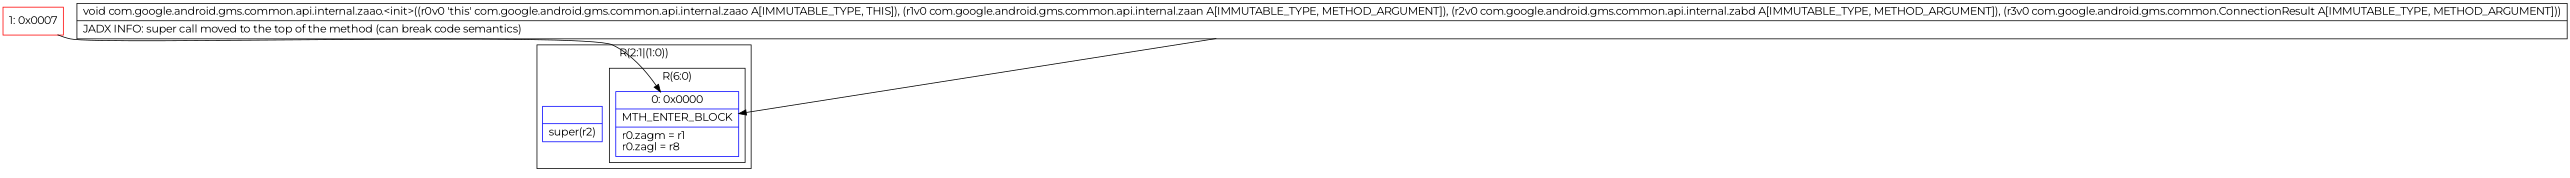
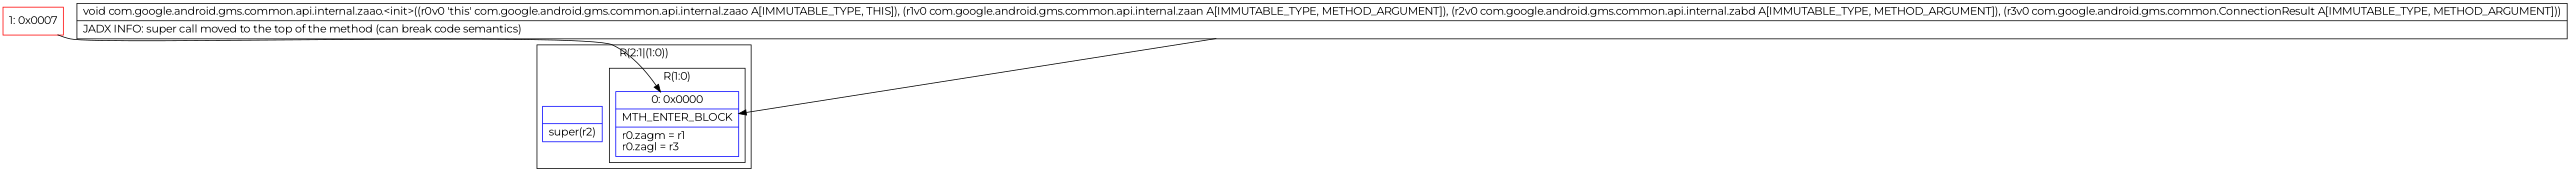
cluster "R(6:0)": label "R(6:0)" -> "R(1:0)"
node "0: 0x0000": text "r0.zagl = r8" -> "r0.zagl = r3"
